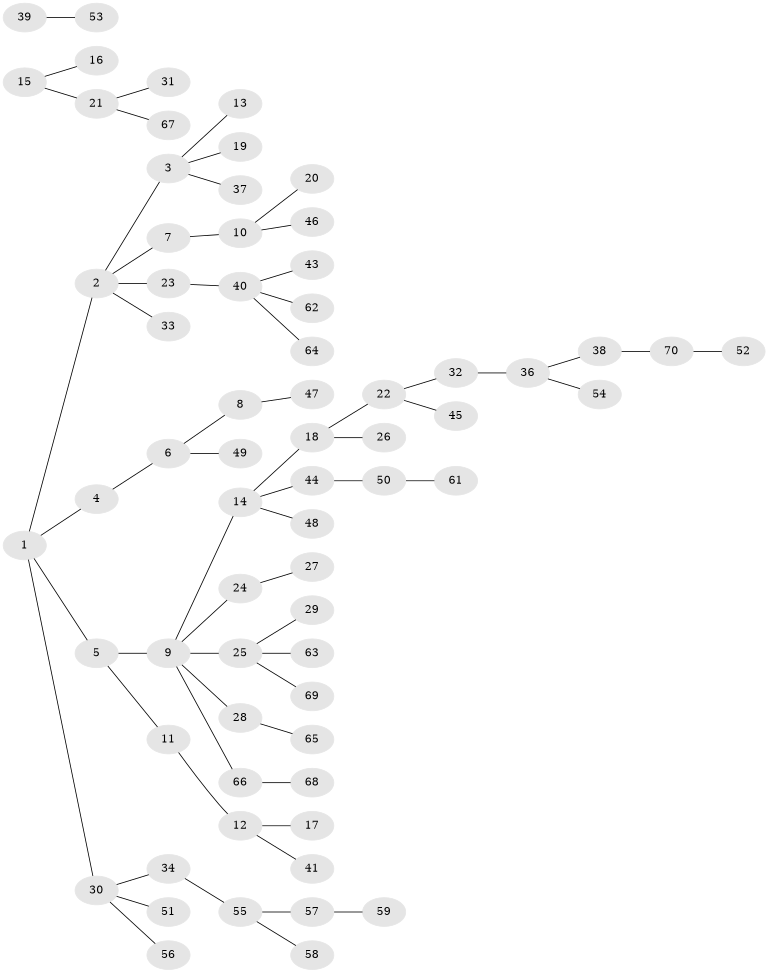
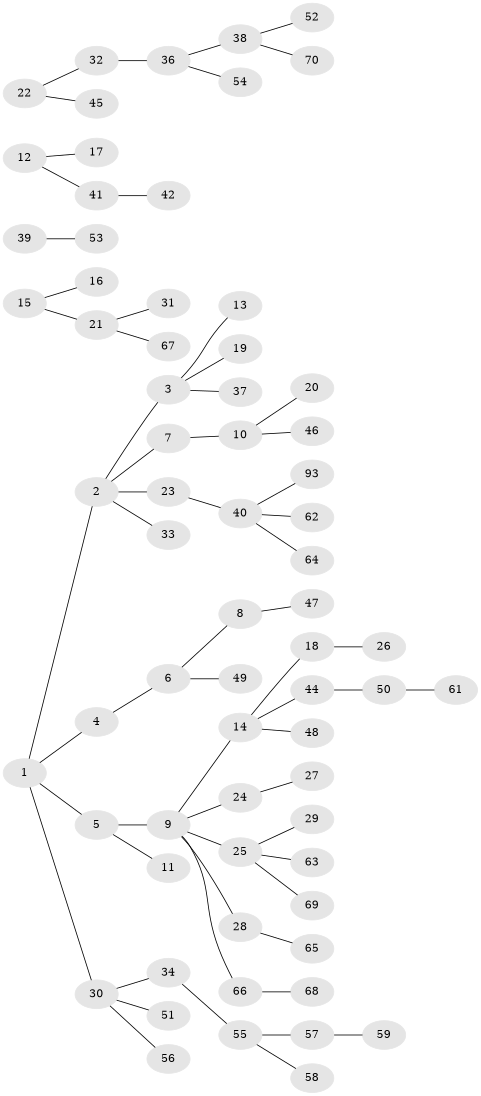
node "42": added
node "43": label "43" -> "93"
edge "70" -- "52": now "38" -- "52"
edge "22" -- "18": removed
edge "11" -- "12": removed
